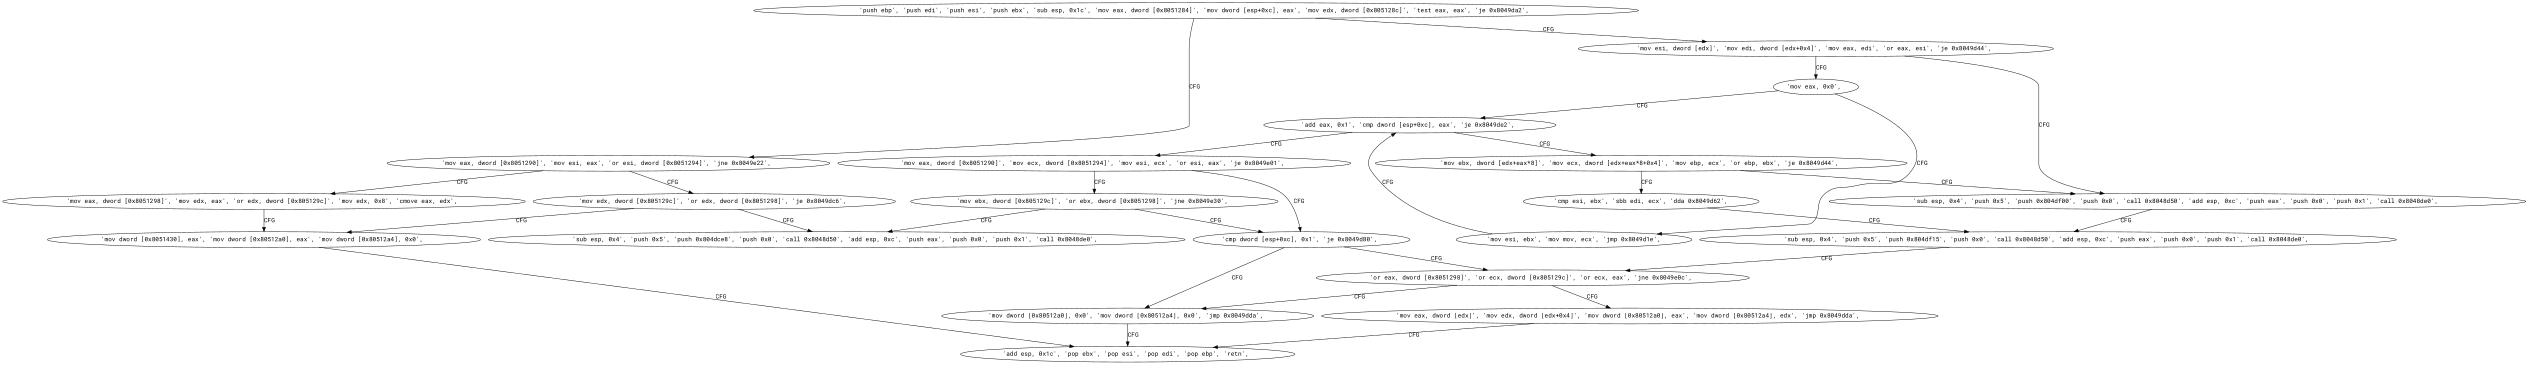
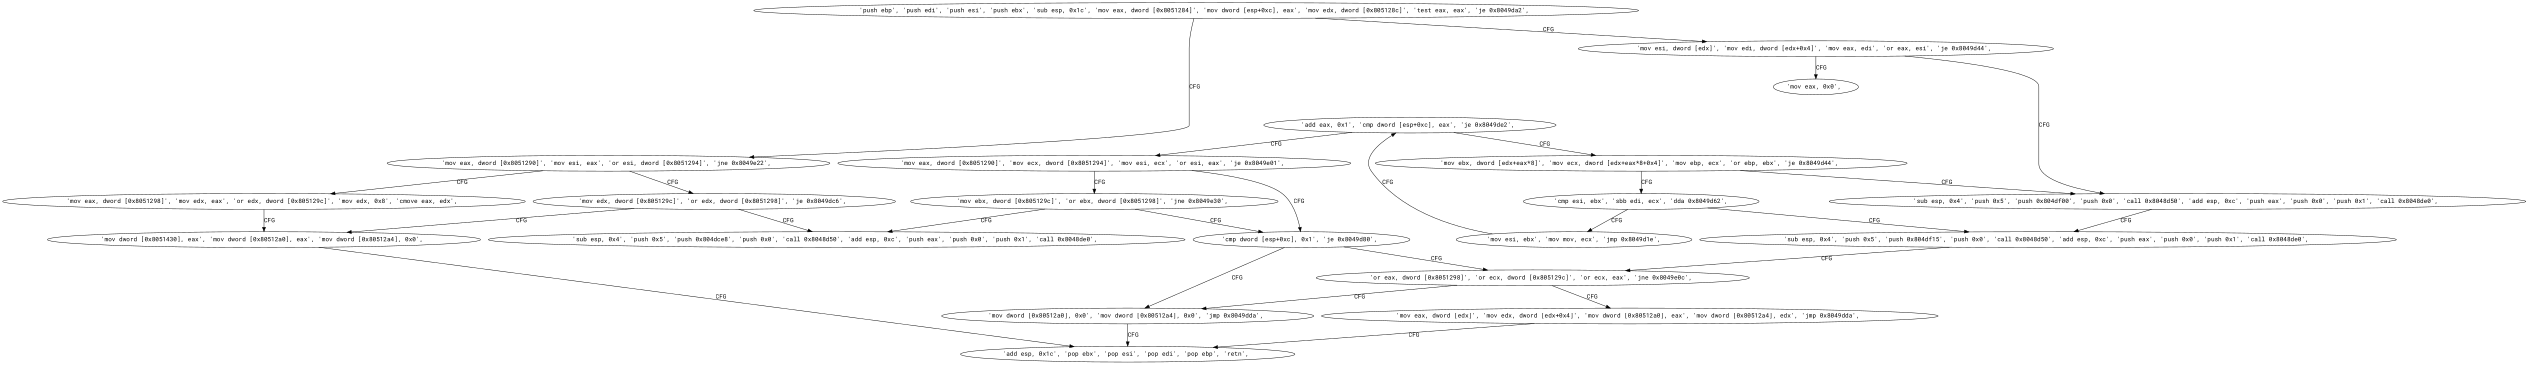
edge "'mov eax, 0x0'," -> "'add eax, 0x1', 'cmp dword [esp+0xc], eax', 'je 0x8049de2',": removed, label "CFG"
edge "'mov eax, 0x0'," -> "'mov esi, ebx', 'mov mov, ecx', 'jmp 0x8049d1e',": now "'cmp esi, ebx', 'sbb edi, ecx', 'dda 0x8049d62'," -> "'mov esi, ebx', 'mov mov, ecx', 'jmp 0x8049d1e',"
